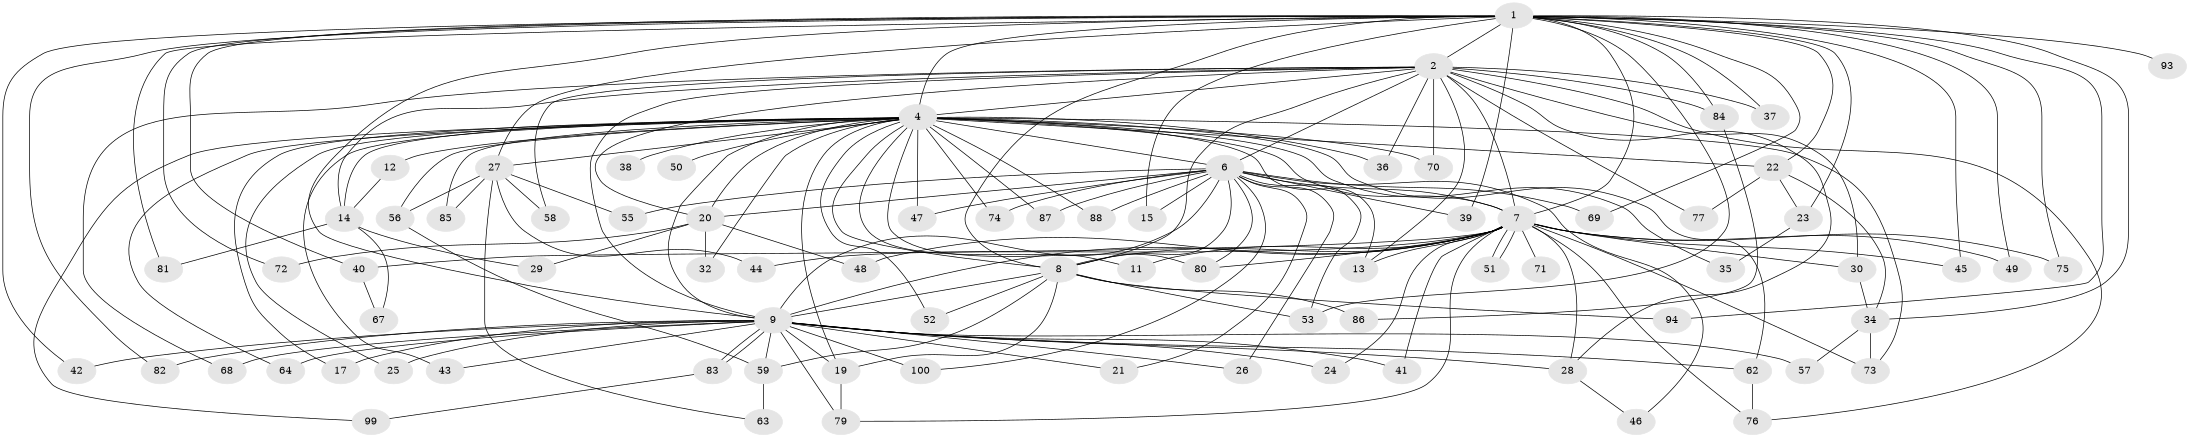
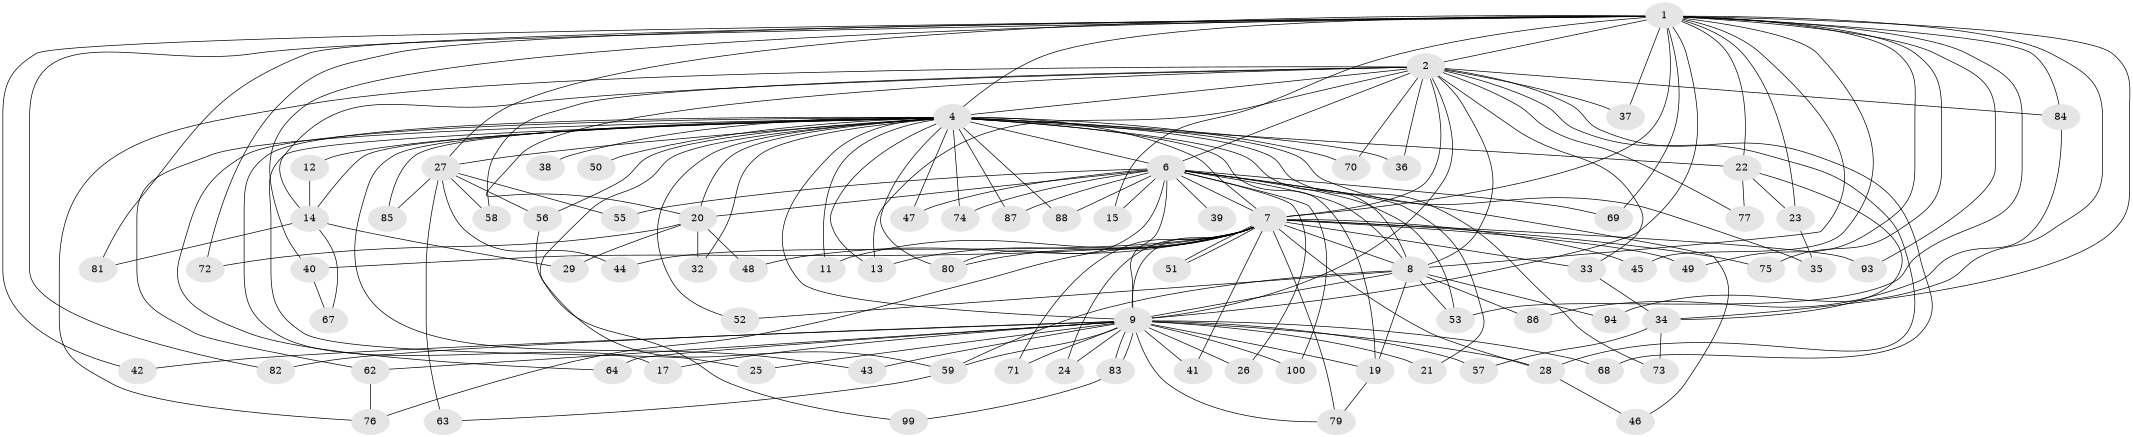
edge "1" -- "39": removed
node "30": label "30" -> "33"
edge "7" -- "73": now "7" -- "93"
edge "9" -- "71": added
